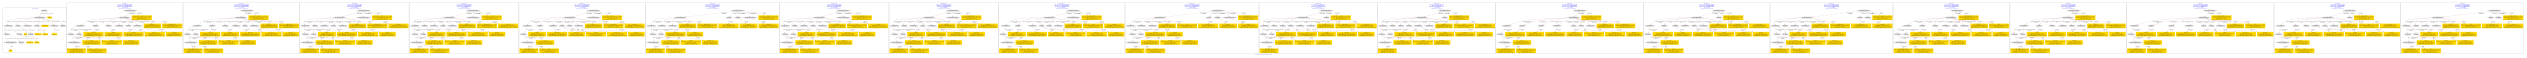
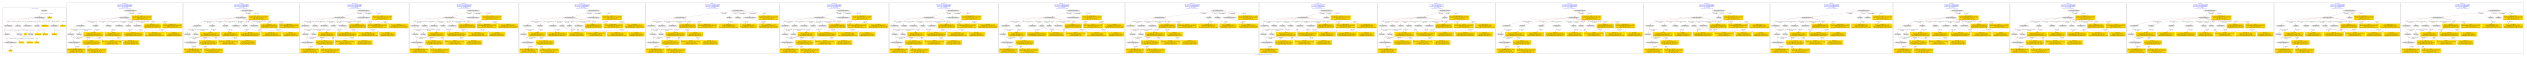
node "object_uri": fillcolor lightgray -> gold
node "artist_uri": fillcolor lightgray -> gold
